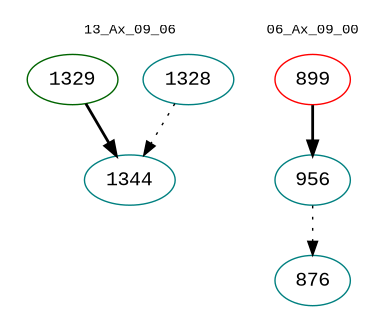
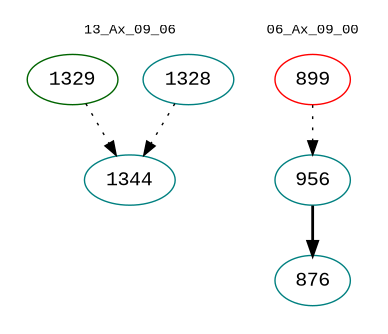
edge "1329" -> "1344": style bold -> dotted
edge "899" -> "956": style bold -> dotted
edge "956" -> "876": style dotted -> bold
